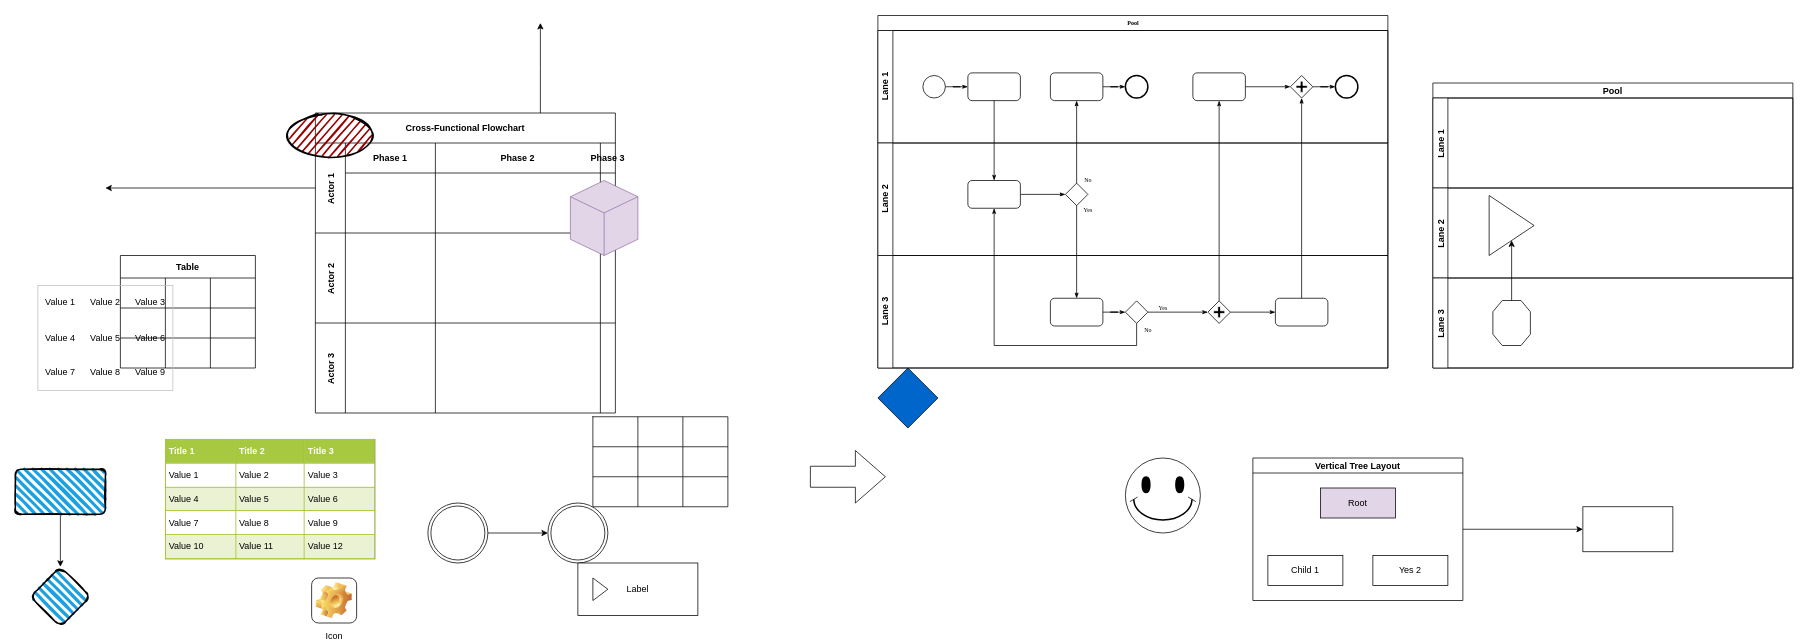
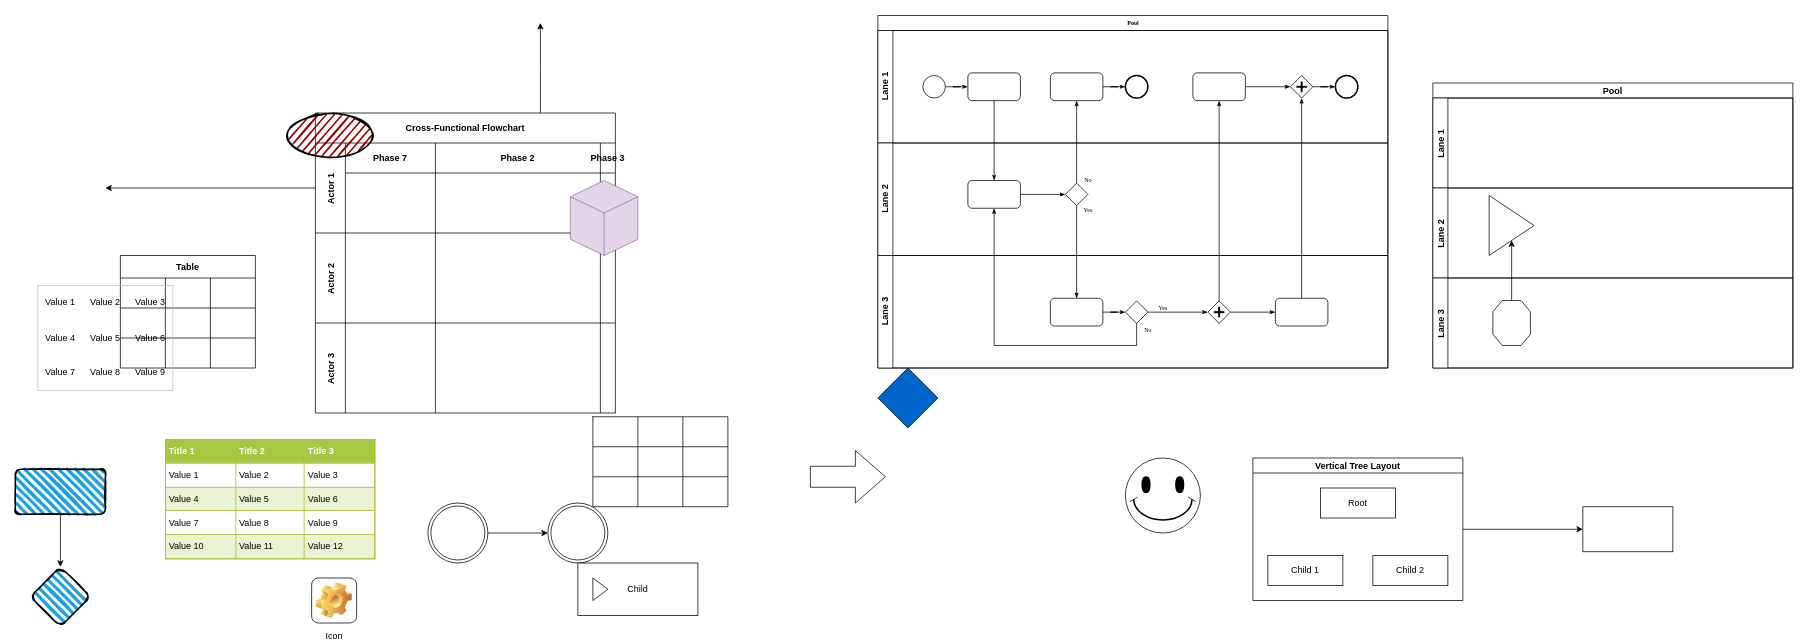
node "Phase 1": label "Phase 1" -> "Phase 7"
node "Root": fillcolor #e1d5e7 -> #ffffff
node "Yes 2": label "Yes 2" -> "Child 2"
node "Label": label "Label" -> "Child"
